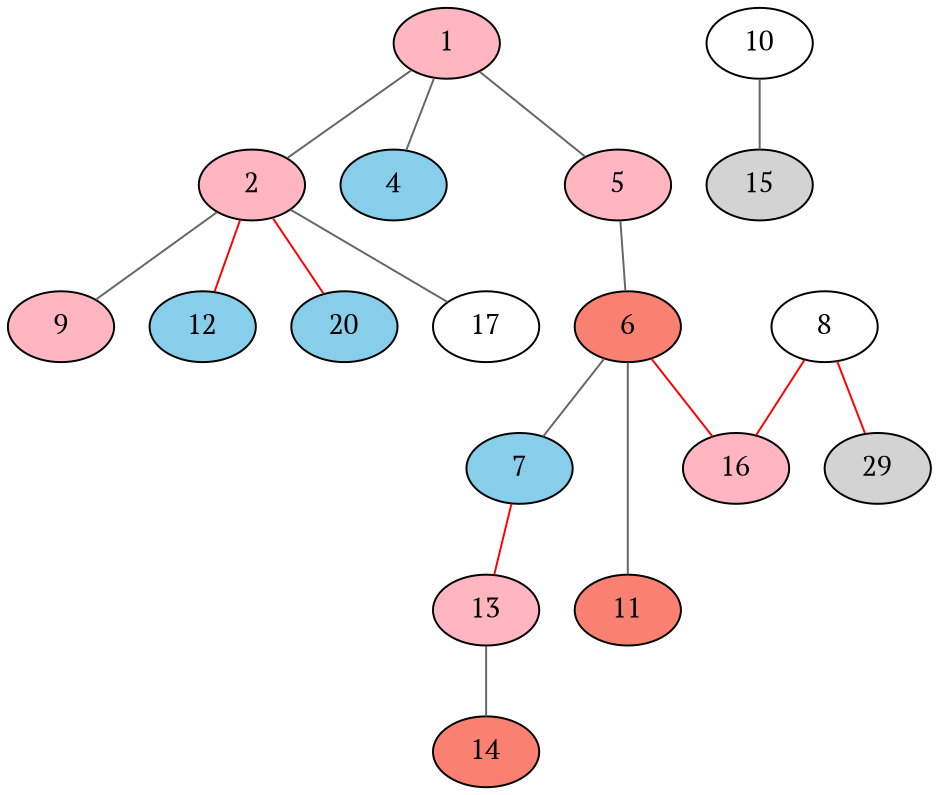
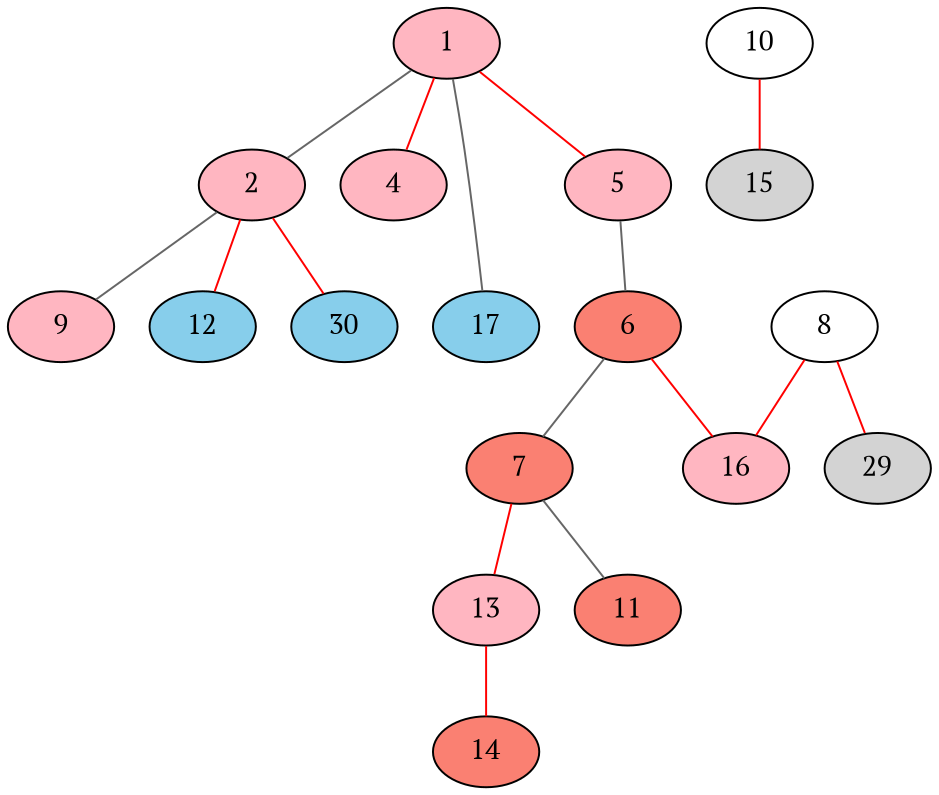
edge "1" -- "4": color gray40 -> red
edge "1" -- "5": color gray40 -> red
edge "10" -- "15": color gray40 -> red
node "4": fillcolor skyblue -> lightpink
edge "2" -- "17": now "1" -- "17"
node "20": label "20" -> "30"
node "17": fillcolor white -> skyblue
node "7": fillcolor skyblue -> salmon
edge "6" -- "11": now "7" -- "11"
edge "13" -- "14": color gray40 -> red
